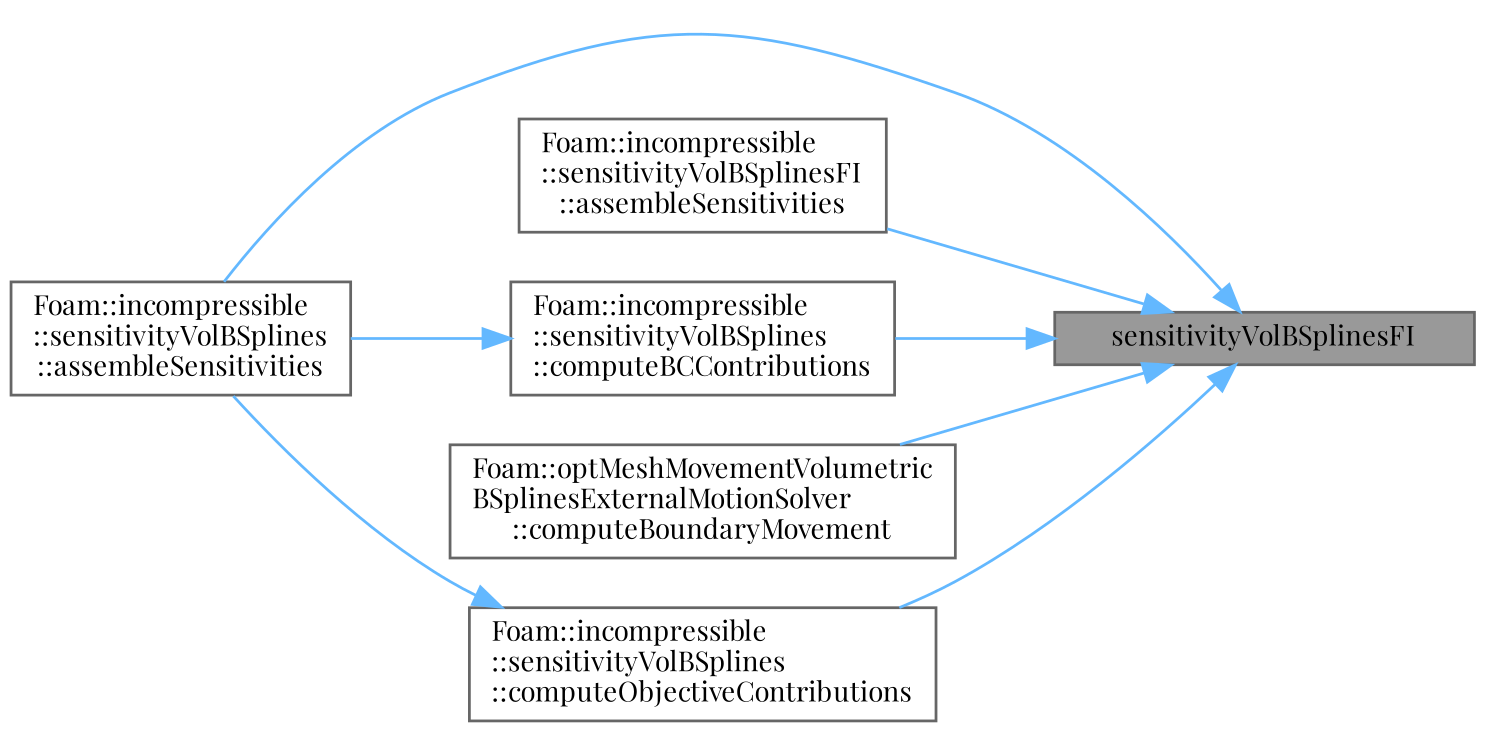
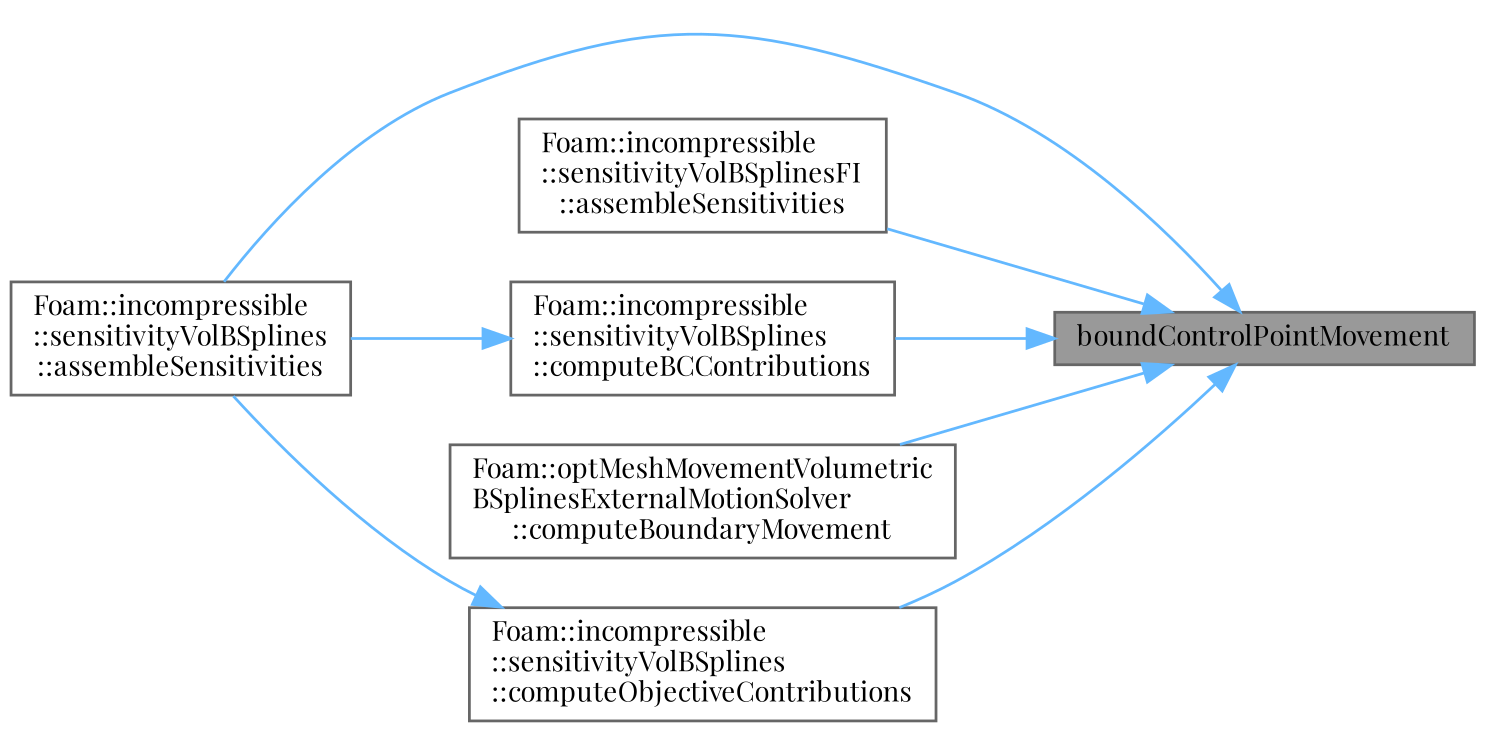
node "sensitivityVolBSplinesFI": label "sensitivityVolBSplinesFI" -> "boundControlPointMovement"
